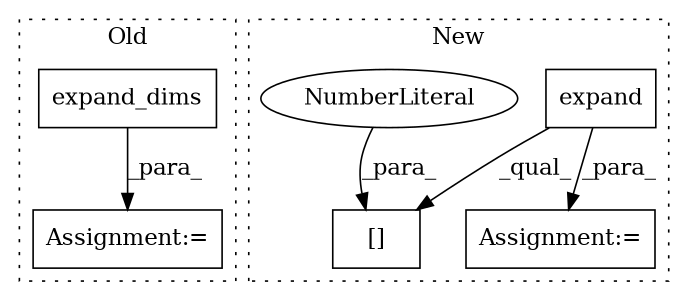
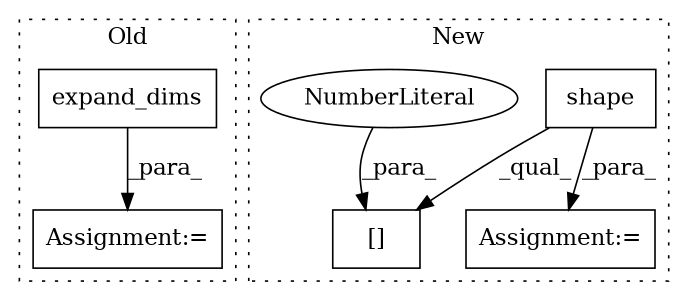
node "expand": label "expand" -> "shape"
